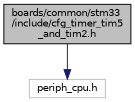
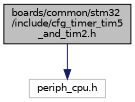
node "boards/common/stm33 /include/cfg_timer_tim5 _and_tim2.h": label "boards/common/stm33 /include/cfg_timer_tim5 _and_tim2.h" -> "boards/common/stm32 /include/cfg_timer_tim5 _and_tim2.h"
